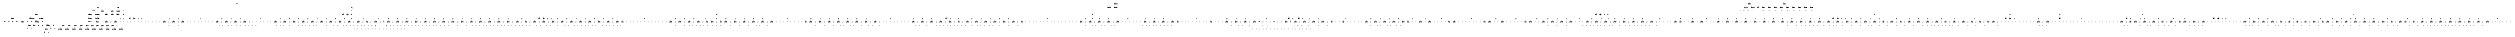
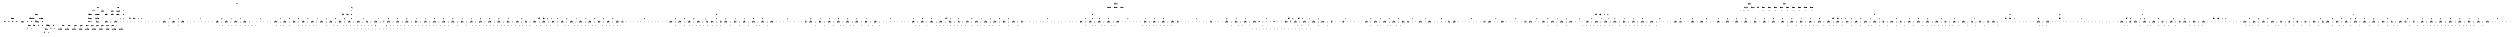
node "surname": added
